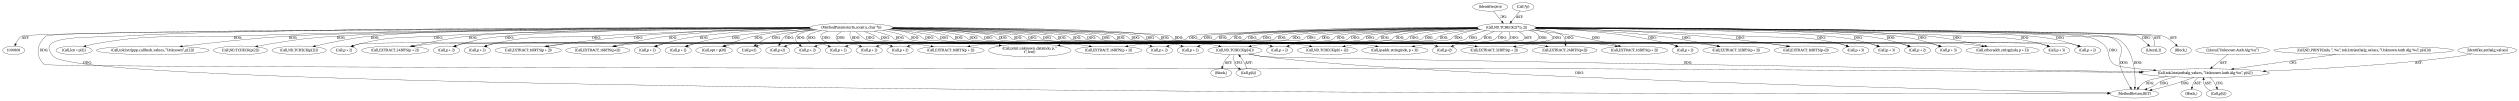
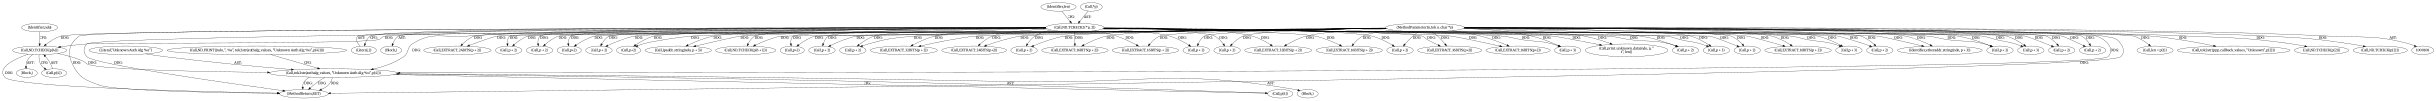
node "(Identifier,ndo)": added
node "(MethodParameterIn,const u_char *p)": label "(MethodParameterIn,const u_char *p)" -> "(MethodParameterIn,tok u_char *p)"
edge "(Call,ND_TCHECK2(*p, 2))" -> "(Call,ipaddr_string(ndo, p + 3))": label "AST: " -> "DDG: "
edge "(Call,ND_TCHECK2(*p, 2))" -> "(Literal,2)": label "DDG: " -> "CFG: "
node "(Call,opt = p[0])": removed
node "(Call,etheraddr_string(ndo, p + 3))": label "(Call,etheraddr_string(ndo, p + 3))" -> "(Identifier,etheraddr_string(ndo, p + 3))"
node "(Identifier,authalg_values)": removed
